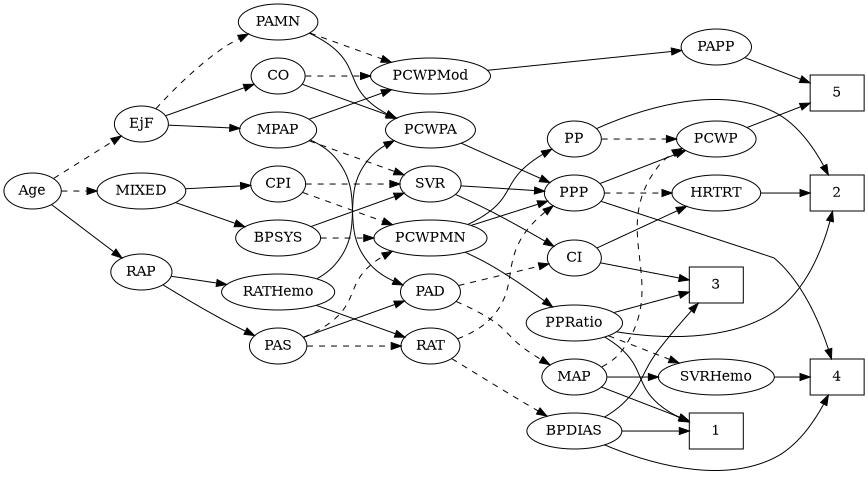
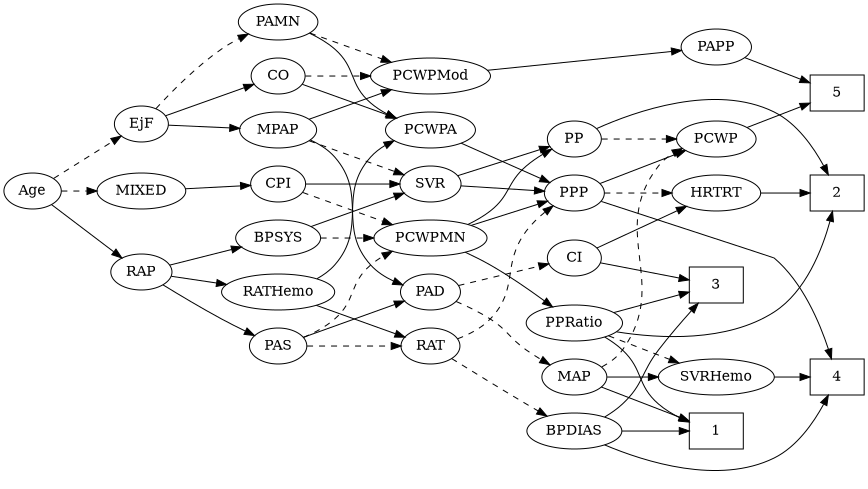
edge "CPI" -> "SVR": style dashed -> solid
edge "MIXED" -> "BPSYS": now "RAP" -> "BPSYS"
edge "SVR" -> "CI": now "SVR" -> "PP"
